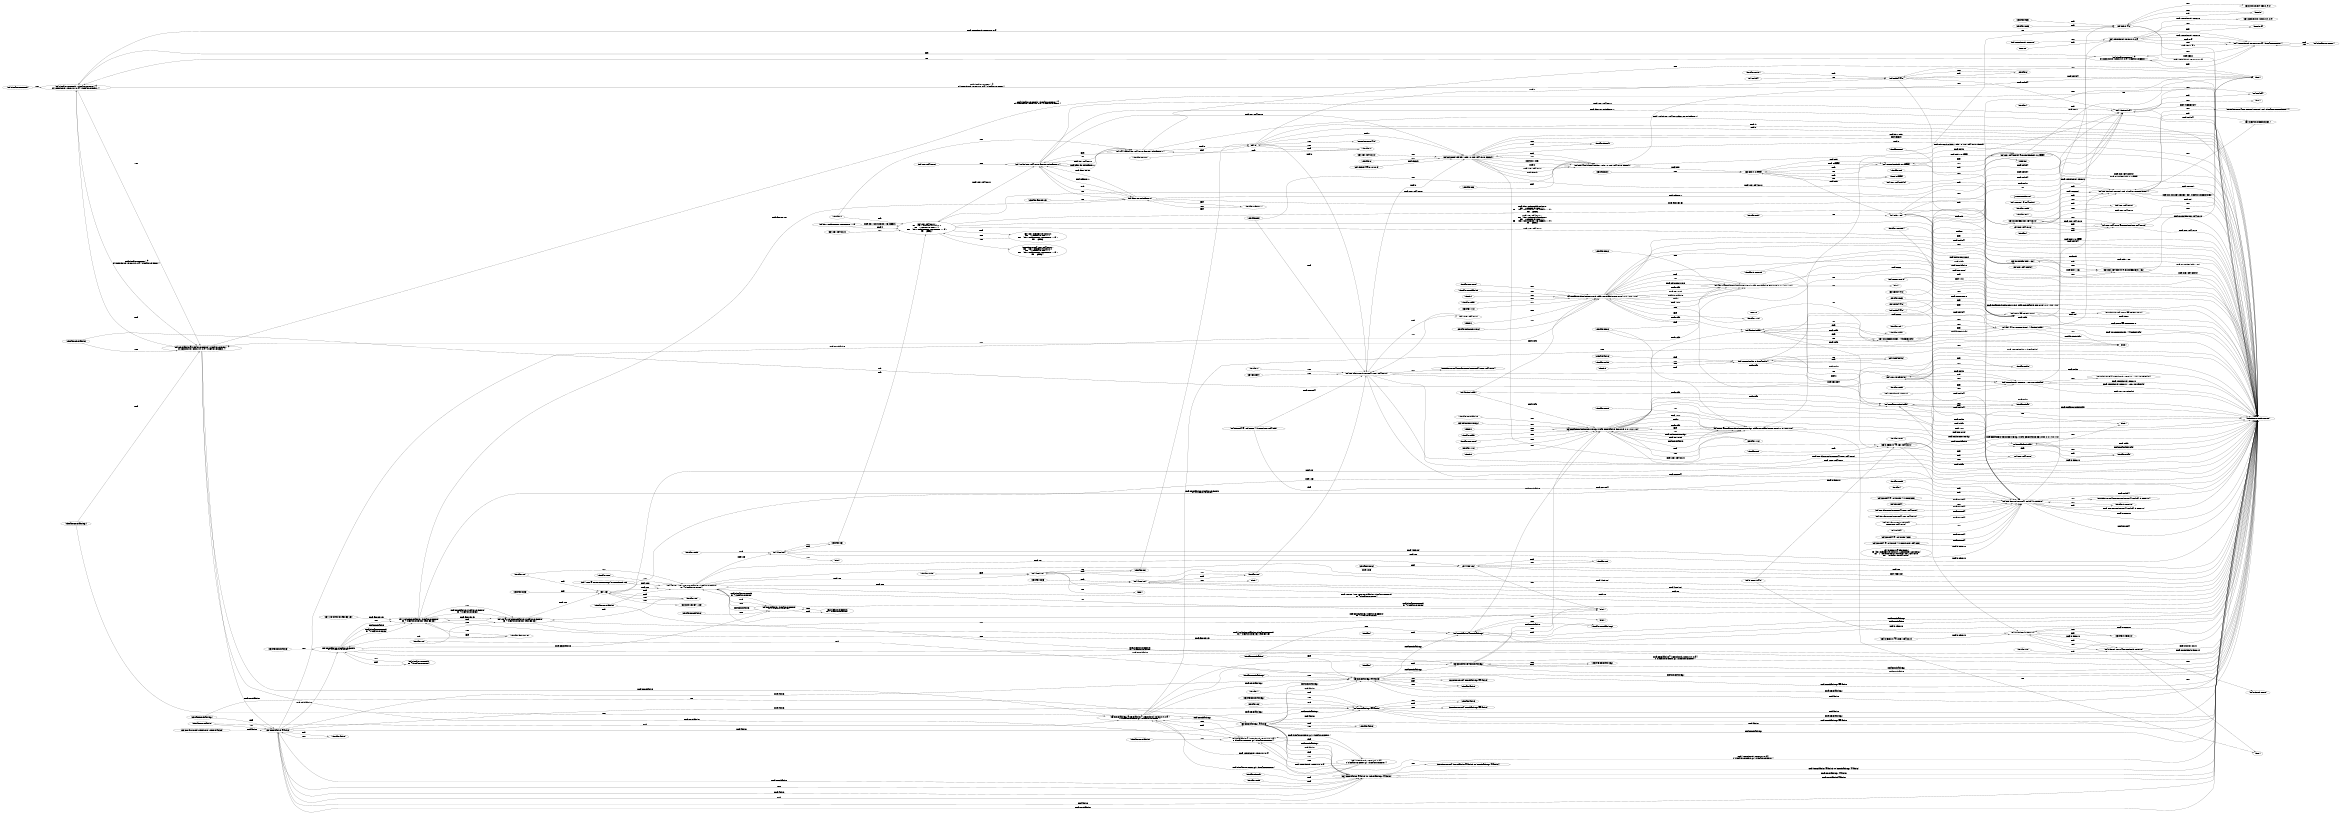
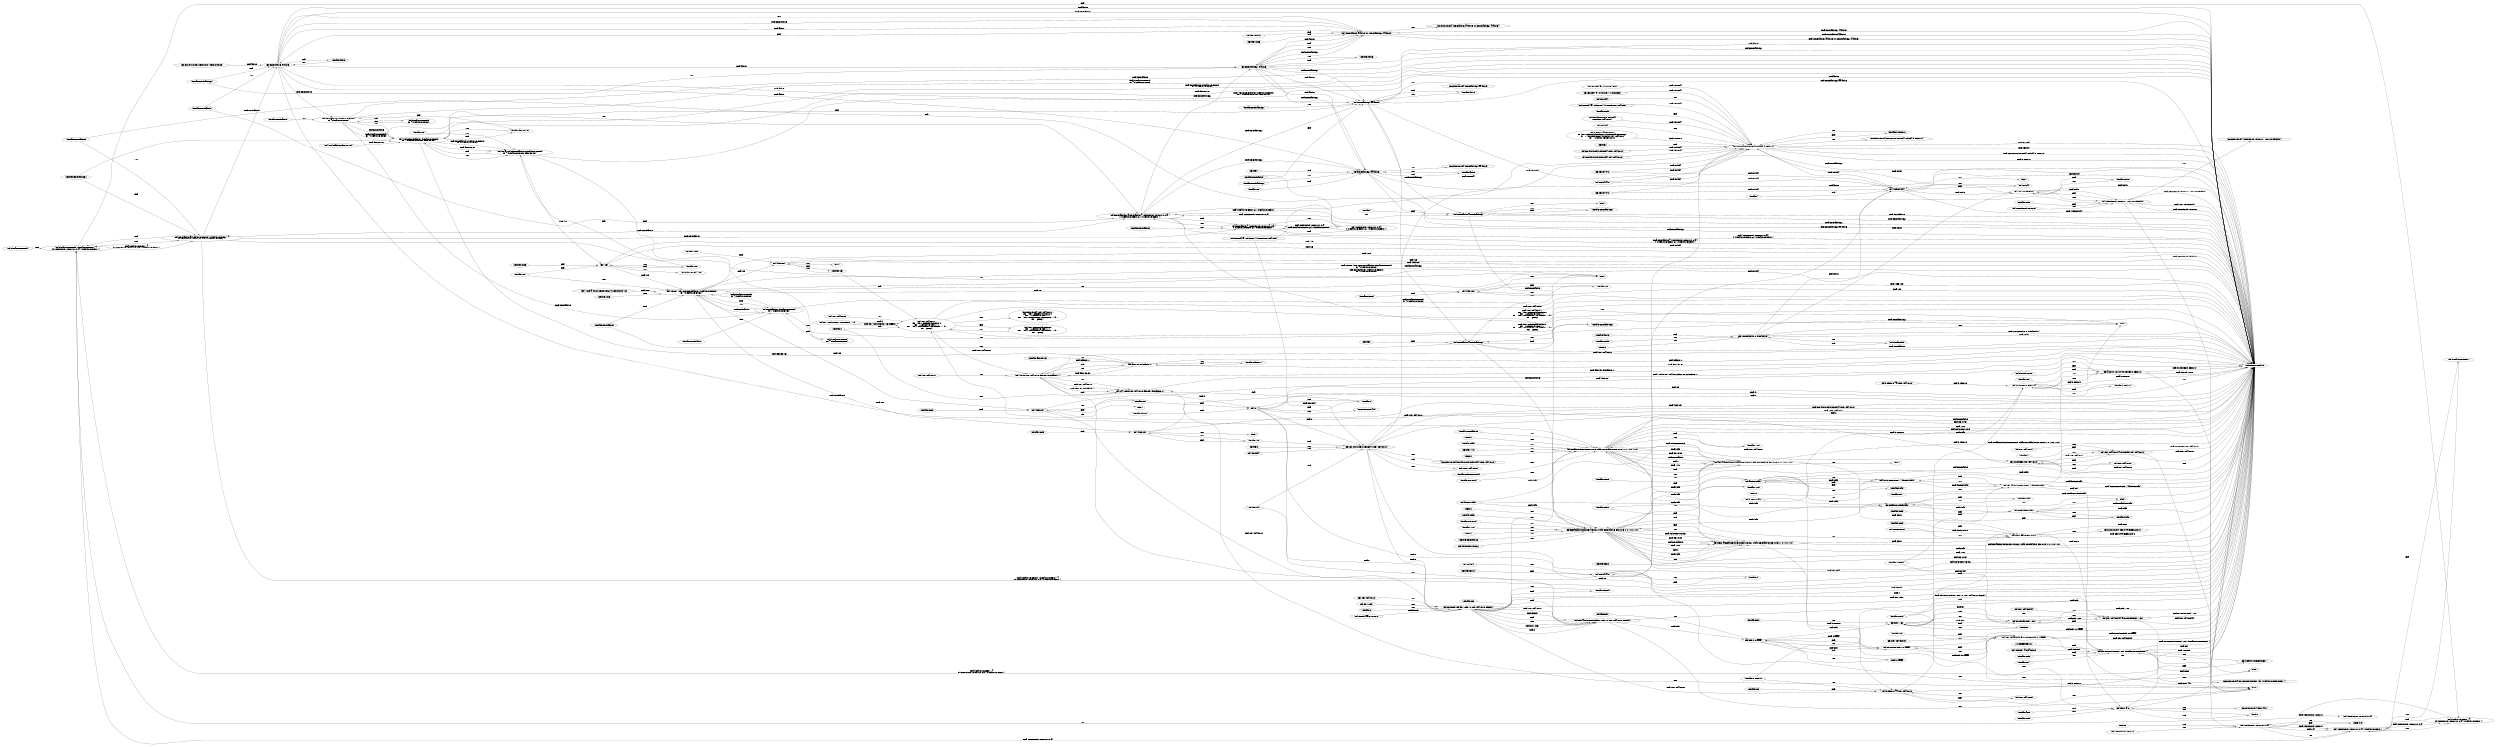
edge "(Call,ARRAY_SIZE(sg_list))" -> "(Call,kfree(sg_list[i]))": reversed
node "(MethodReturn,static memcpy)": label "(MethodReturn,static memcpy)" -> "(MethodReturn,static int)"
node "(Call,dev->pdev)": added
edge "(Call,srbcmd->count = cpu_to_le32(byte_count))" -> "(Call,srbcmd->count)": reversed
